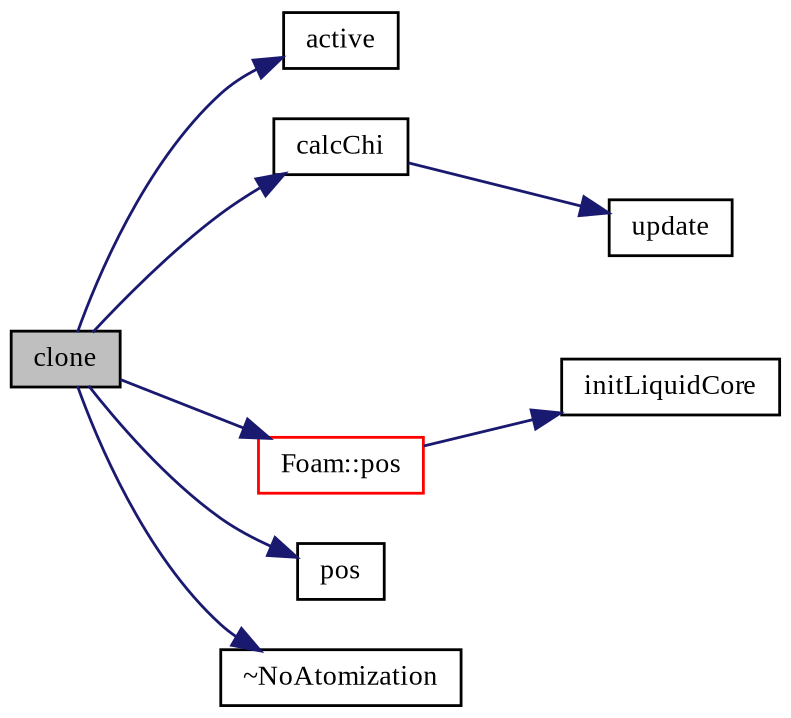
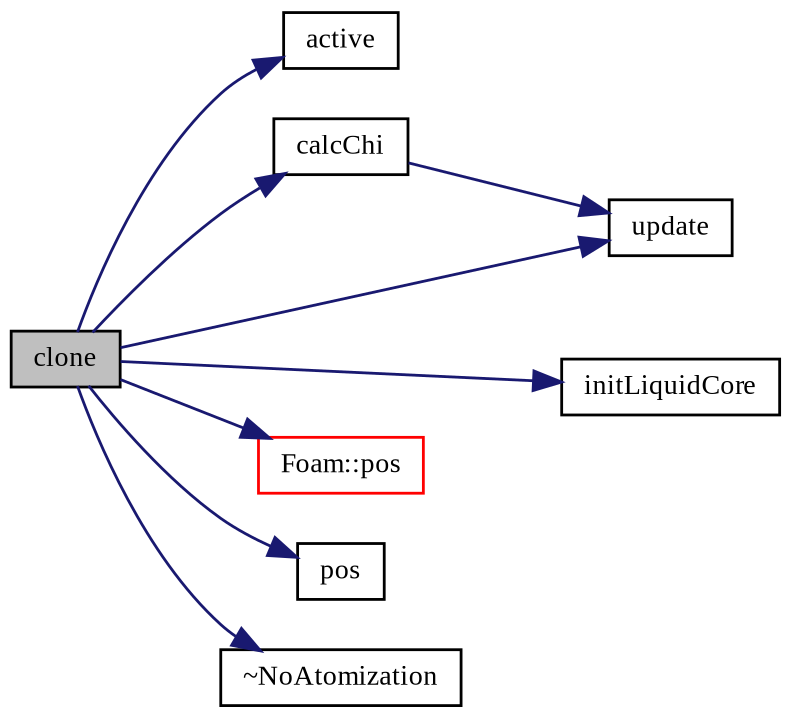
edge "clone" -> "update": added
edge "Foam::pos" -> "initLiquidCore": now "clone" -> "initLiquidCore"
